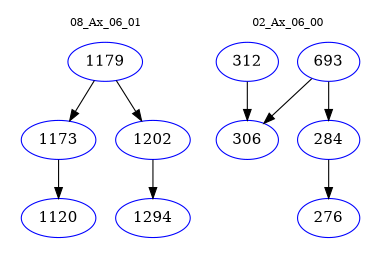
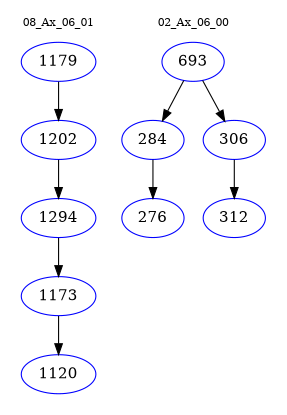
edge "1179" -> "1173": now "1294" -> "1173"
edge "312" -> "306": reversed
